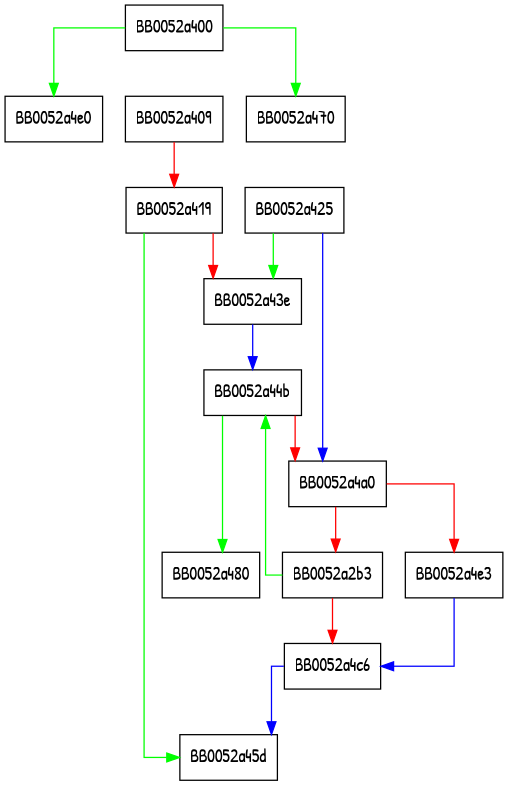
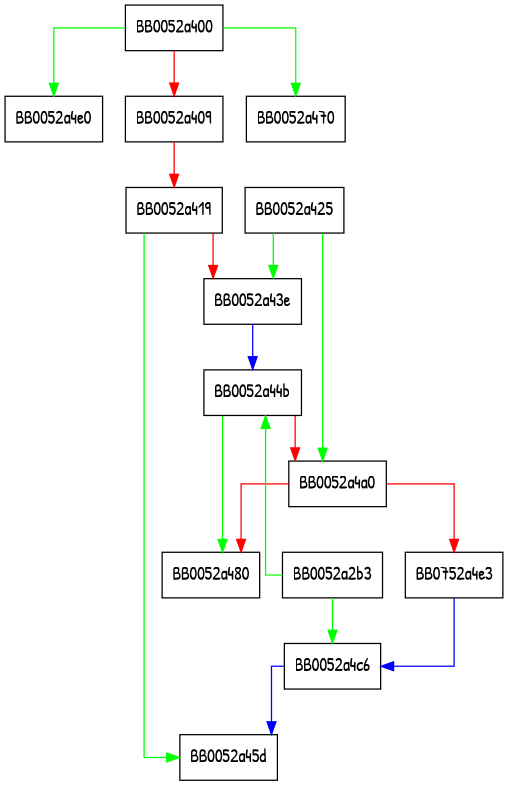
edge "BB0052a400" -> "BB0052a409": added
edge "BB0052a425" -> "BB0052a4a0": color blue -> green
edge "BB0052a4a0" -> "BB0052a2b3": now "BB0052a4a0" -> "BB0052a480"
node "BB0052a4e3": label "BB0052a4e3" -> "BB0752a4e3"
edge "BB0052a2b3" -> "BB0052a4c6": color red -> green
